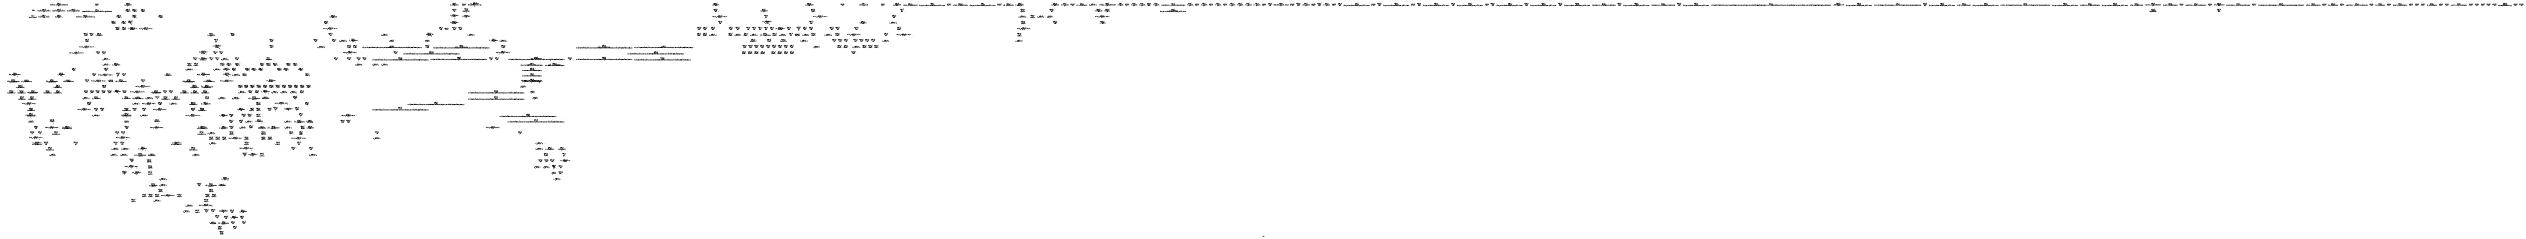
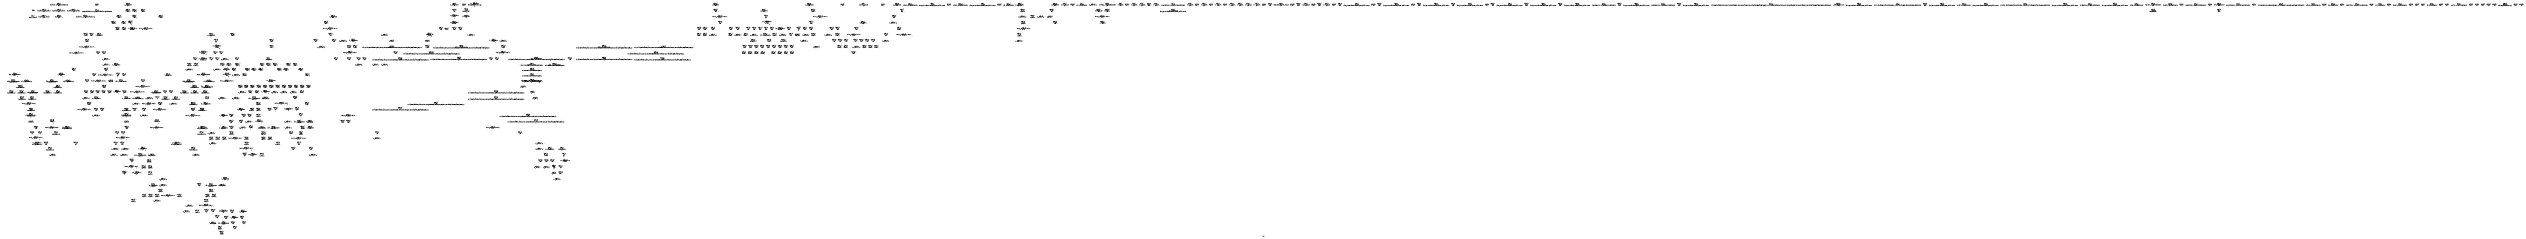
node "NodeID: 228": added
